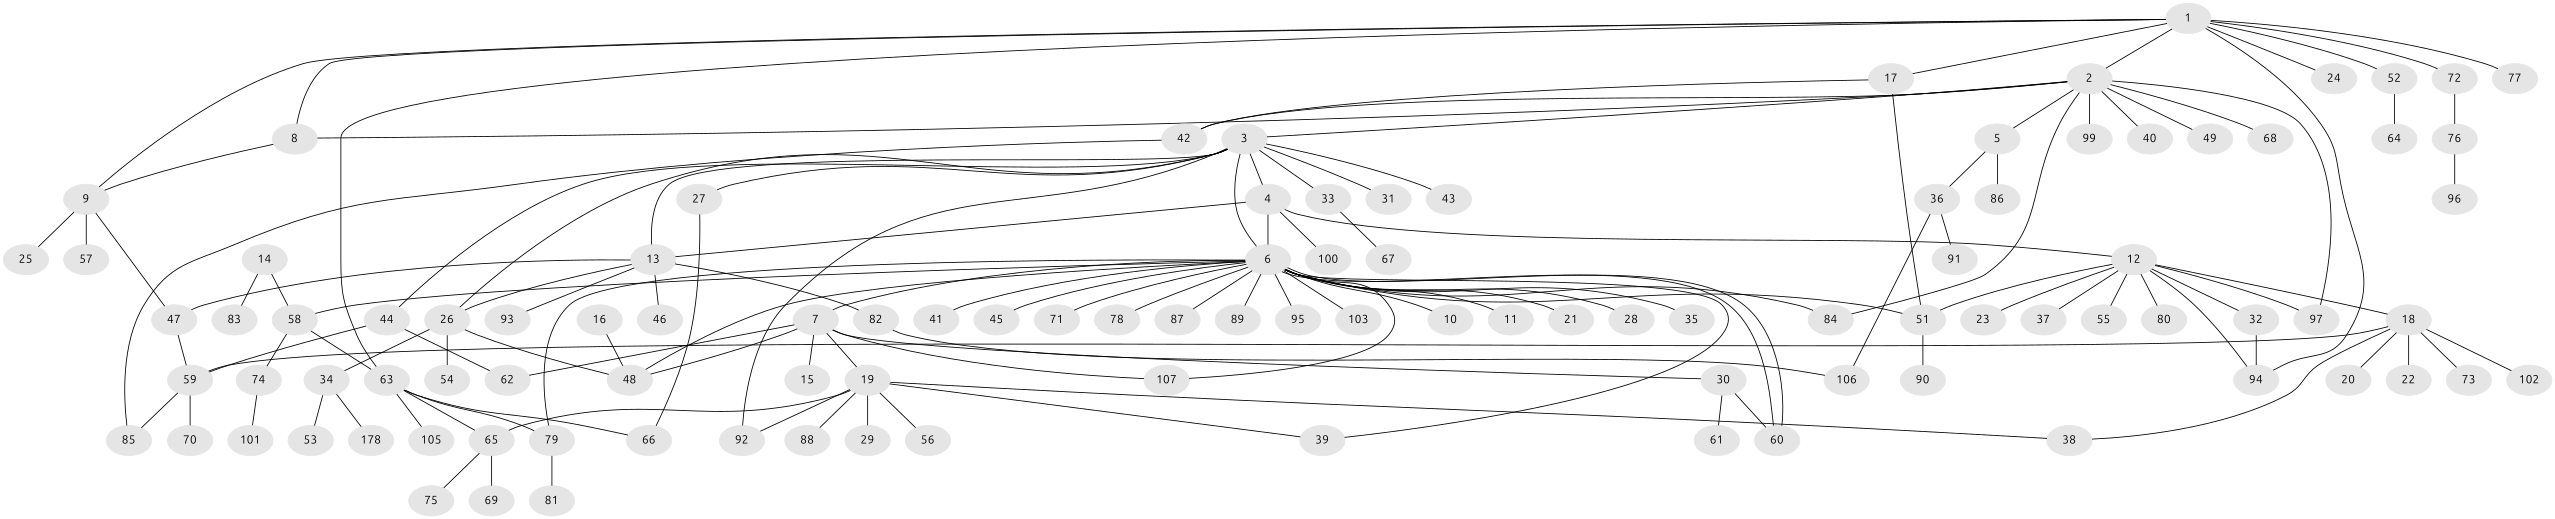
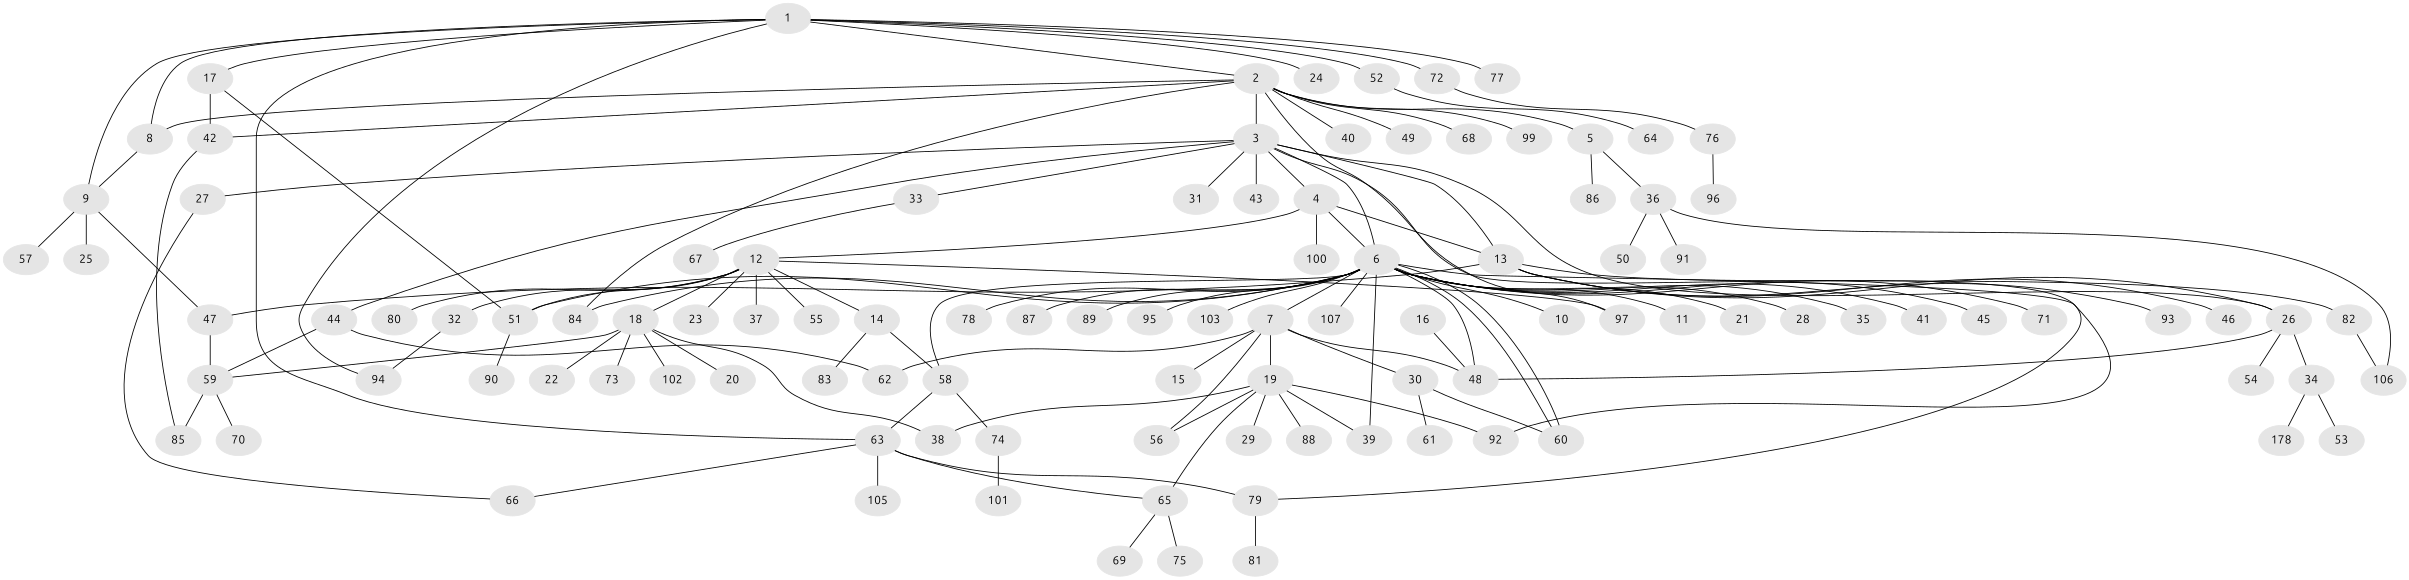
node "50": added
edge "12" -- "94": now "12" -- "14"
edge "7" -- "107": now "7" -- "56"
